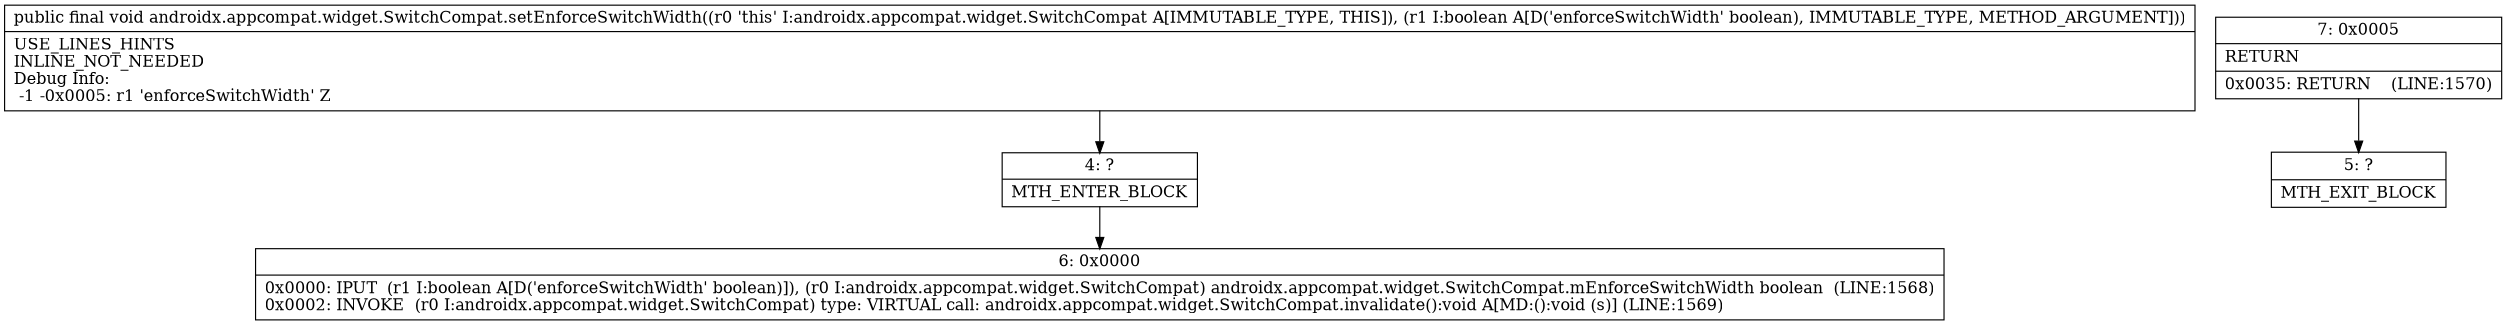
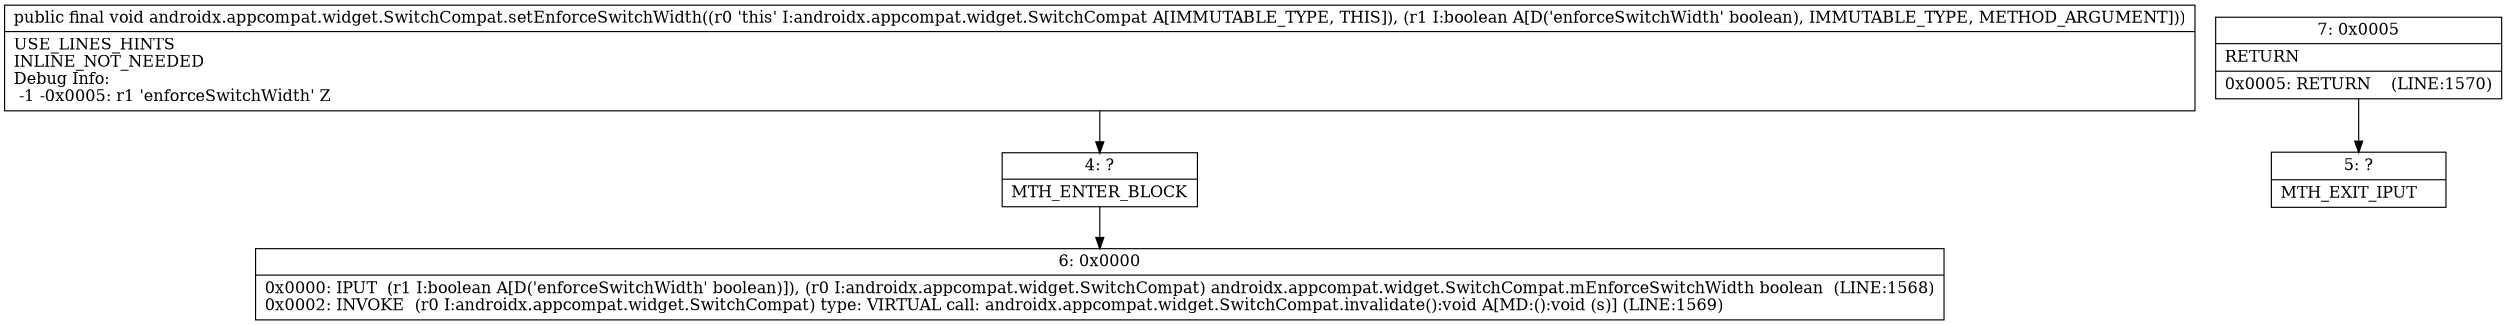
node "7: 0x0005": text "0x0035: RETURN    (LINE:1570)" -> "0x0005: RETURN    (LINE:1570)"
node "5: ?": text "MTH_EXIT_BLOCK" -> "MTH_EXIT_IPUT"
